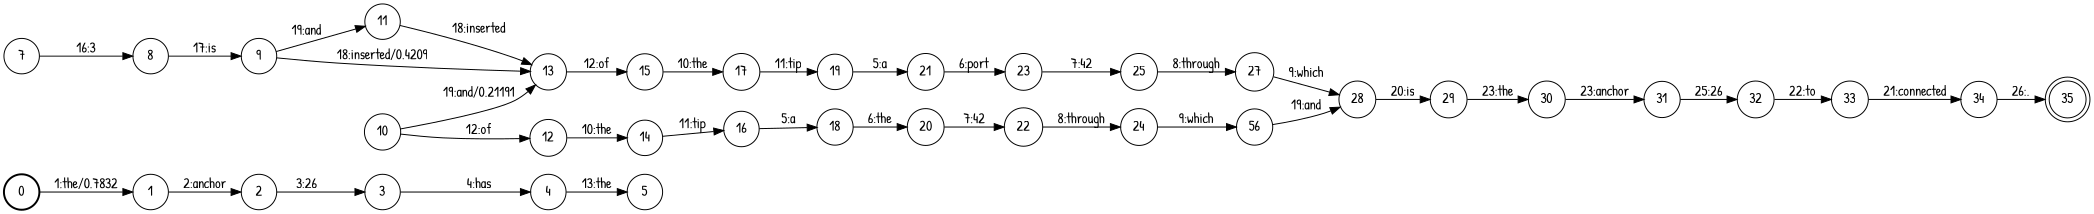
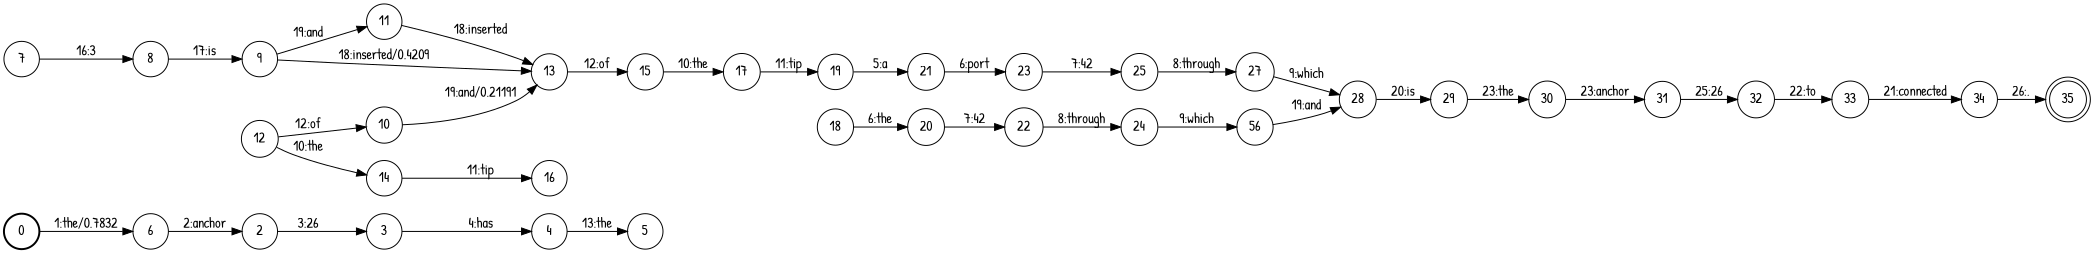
edge "16" -> "18": removed, label "5:a"
edge "10" -> "12": reversed
node "1": label "1" -> "6"
